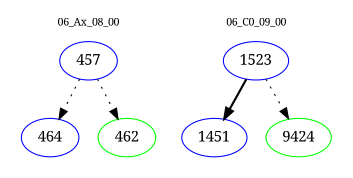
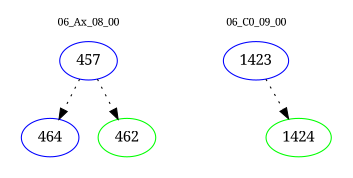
node "1523": label "1523" -> "1423"
node "1451": removed
node "9424": label "9424" -> "1424"
